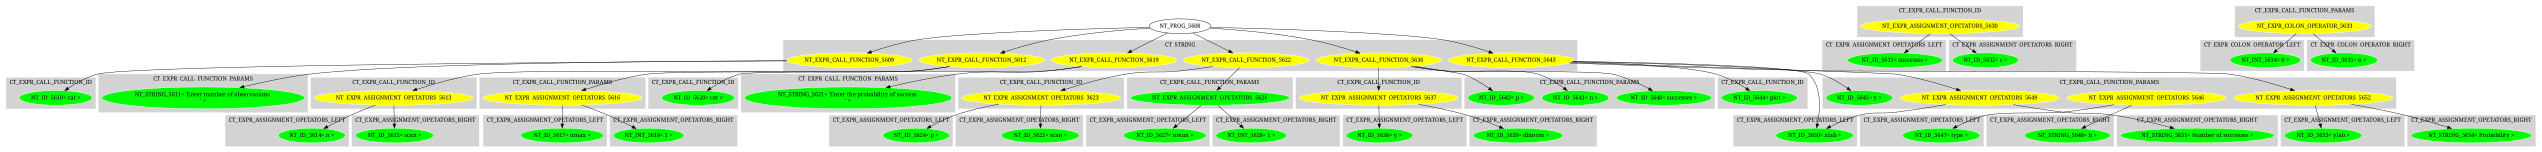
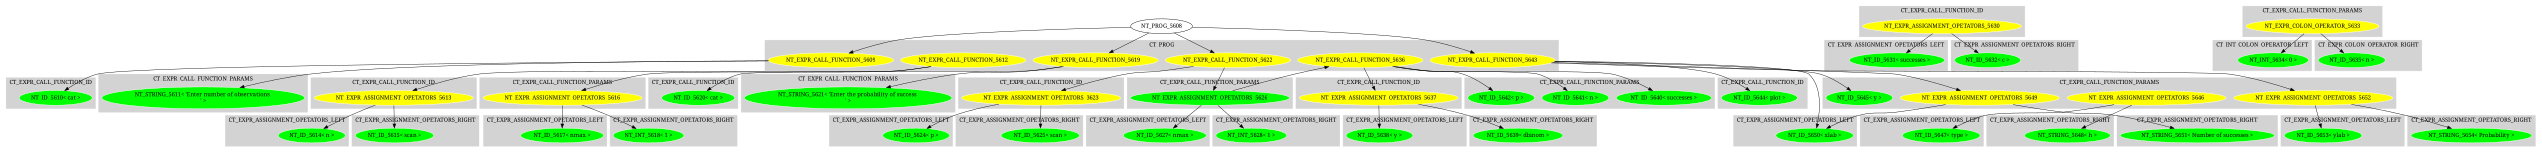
edge "NT_PROG_5608" -> "NT_EXPR_CALL_FUNCTION_5612": removed
edge "NT_PROG_5608" -> "NT_EXPR_CALL_FUNCTION_5636": now "NT_EXPR_ASSIGNMENT_OPETATORS_5626" -> "NT_EXPR_CALL_FUNCTION_5636"
cluster "CT_STRING": label "CT_STRING" -> "CT_PROG"
cluster "CT_EXPR_COLON_OPERATOR_LEFT": label "CT_EXPR_COLON_OPERATOR_LEFT" -> "CT_INT_COLON_OPERATOR_LEFT"
